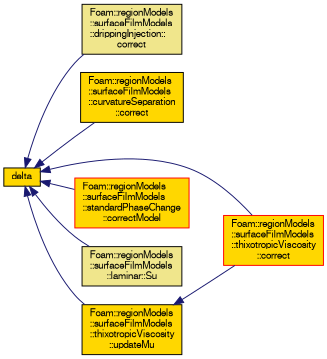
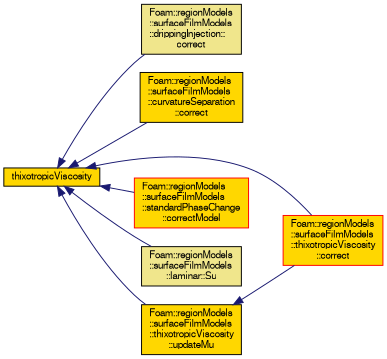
node "delta": label "delta" -> "thixotropicViscosity"
